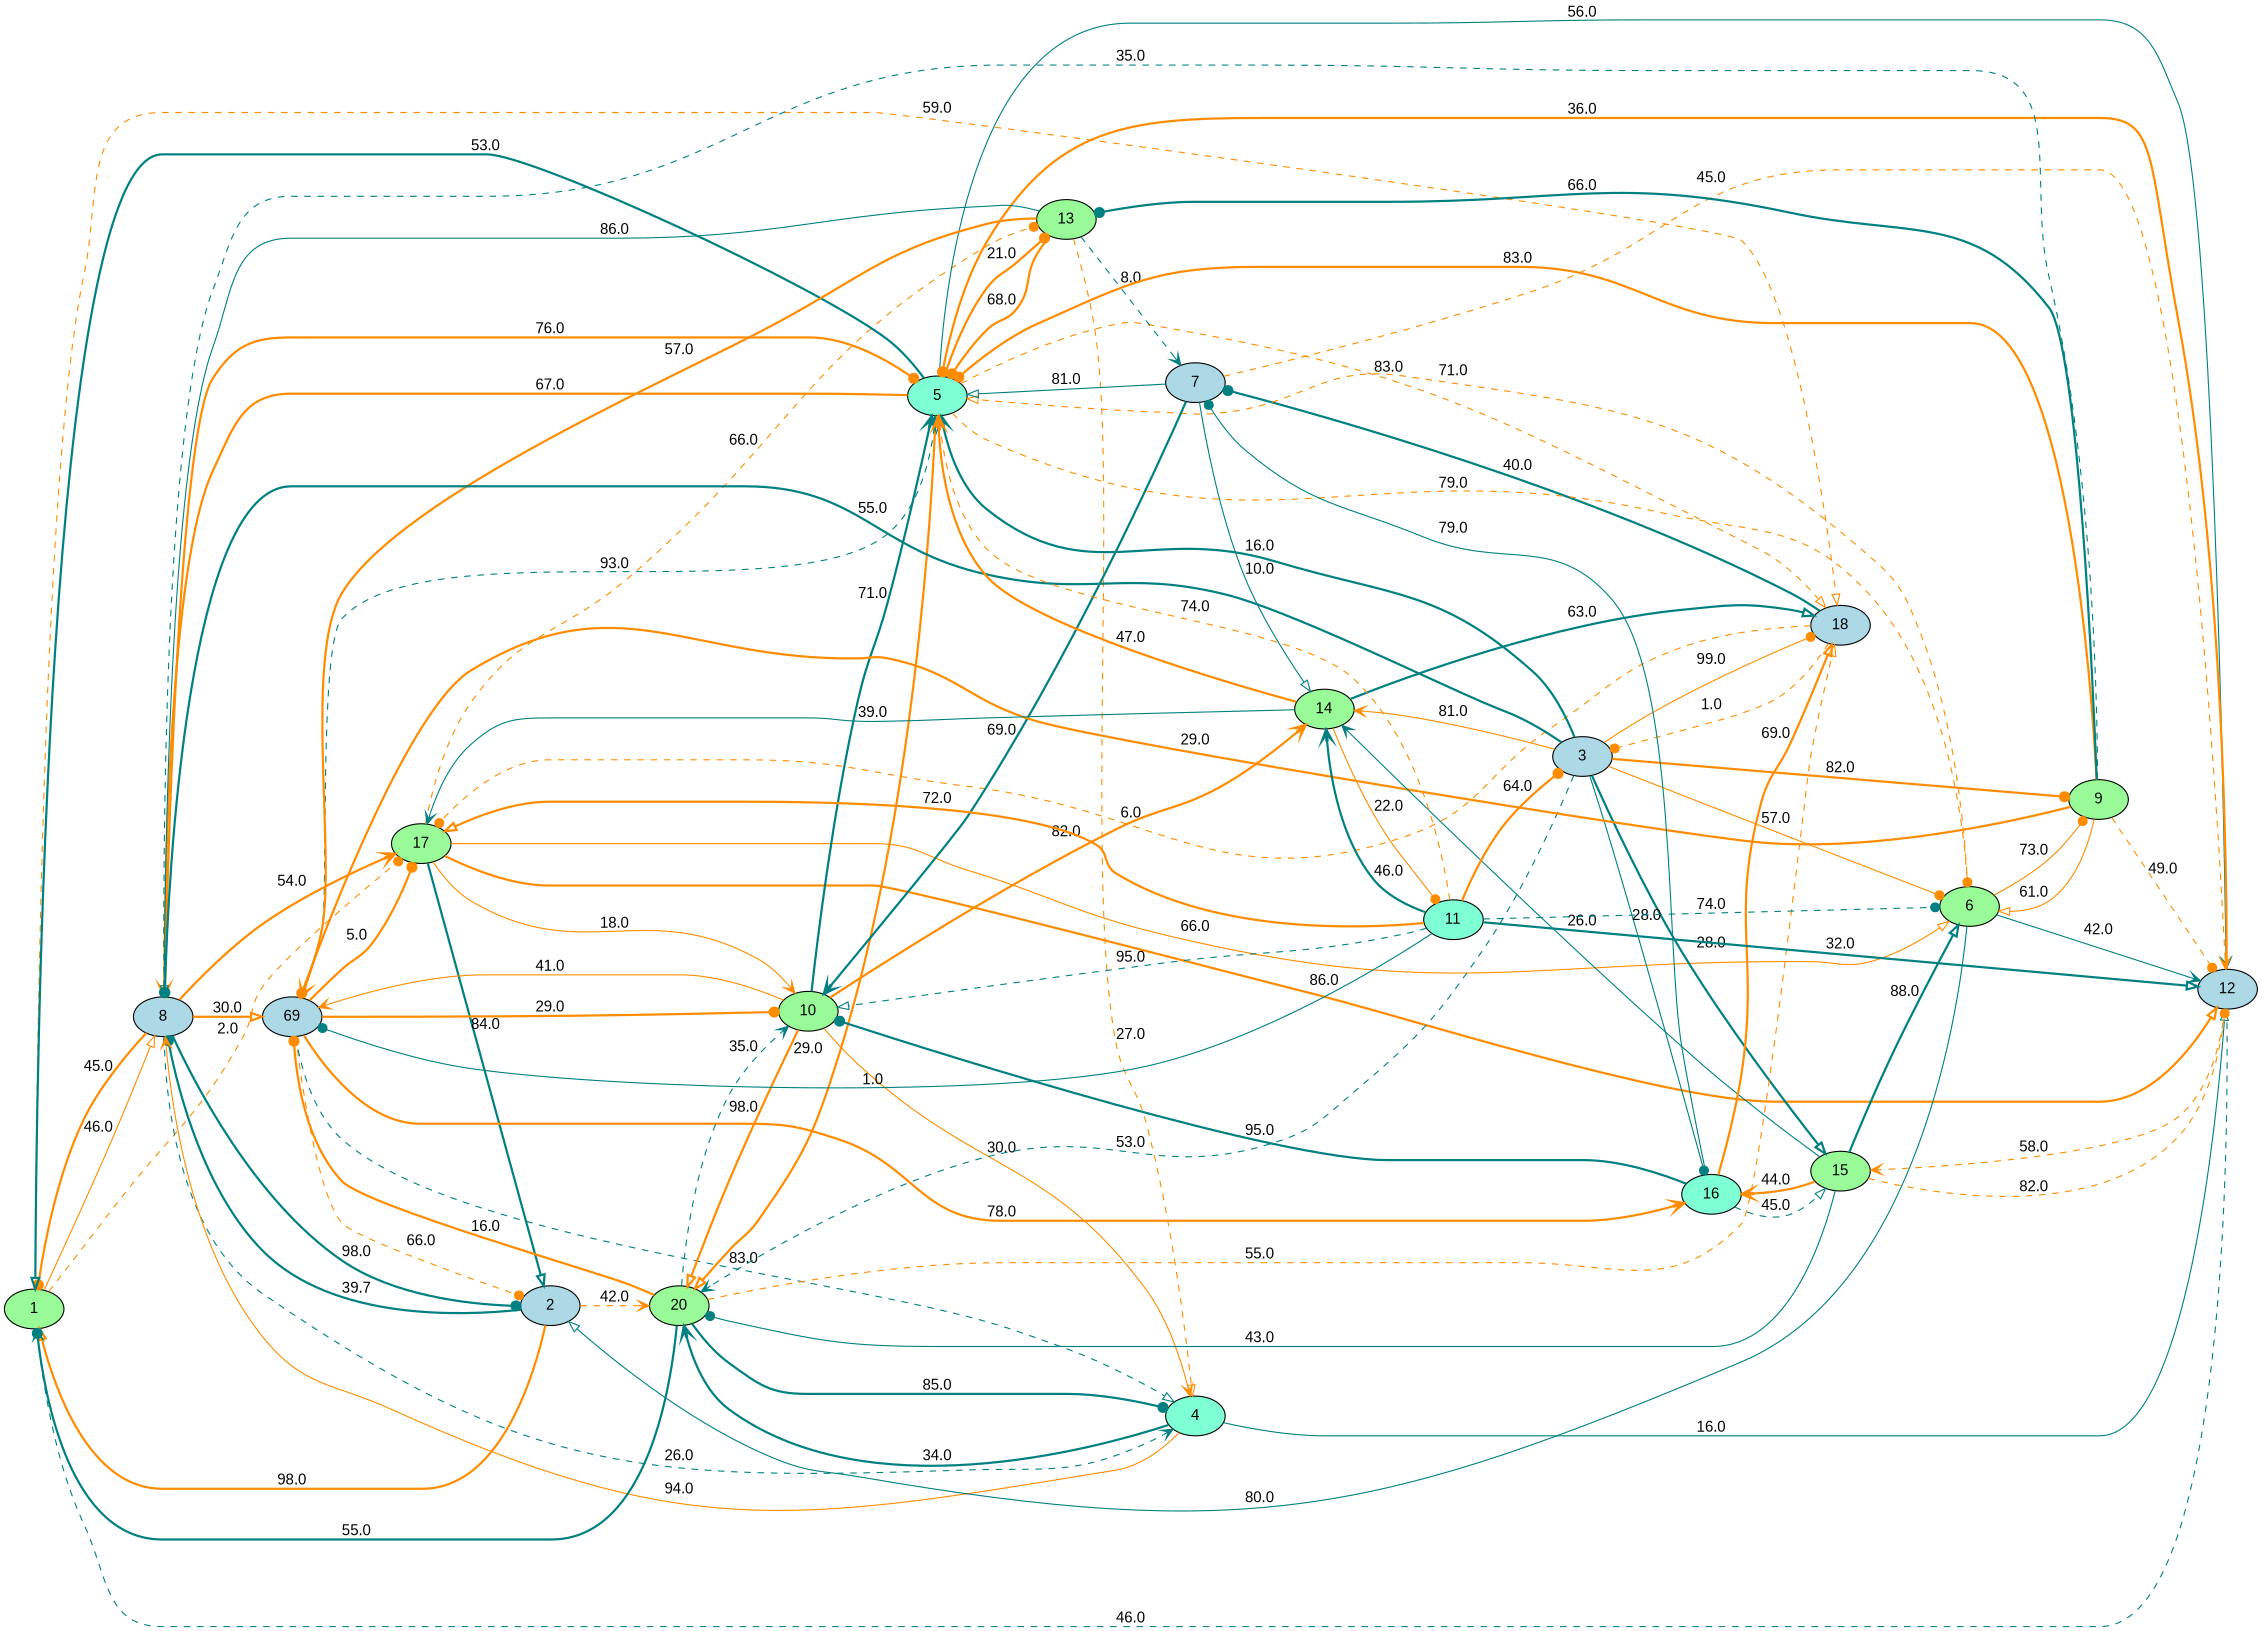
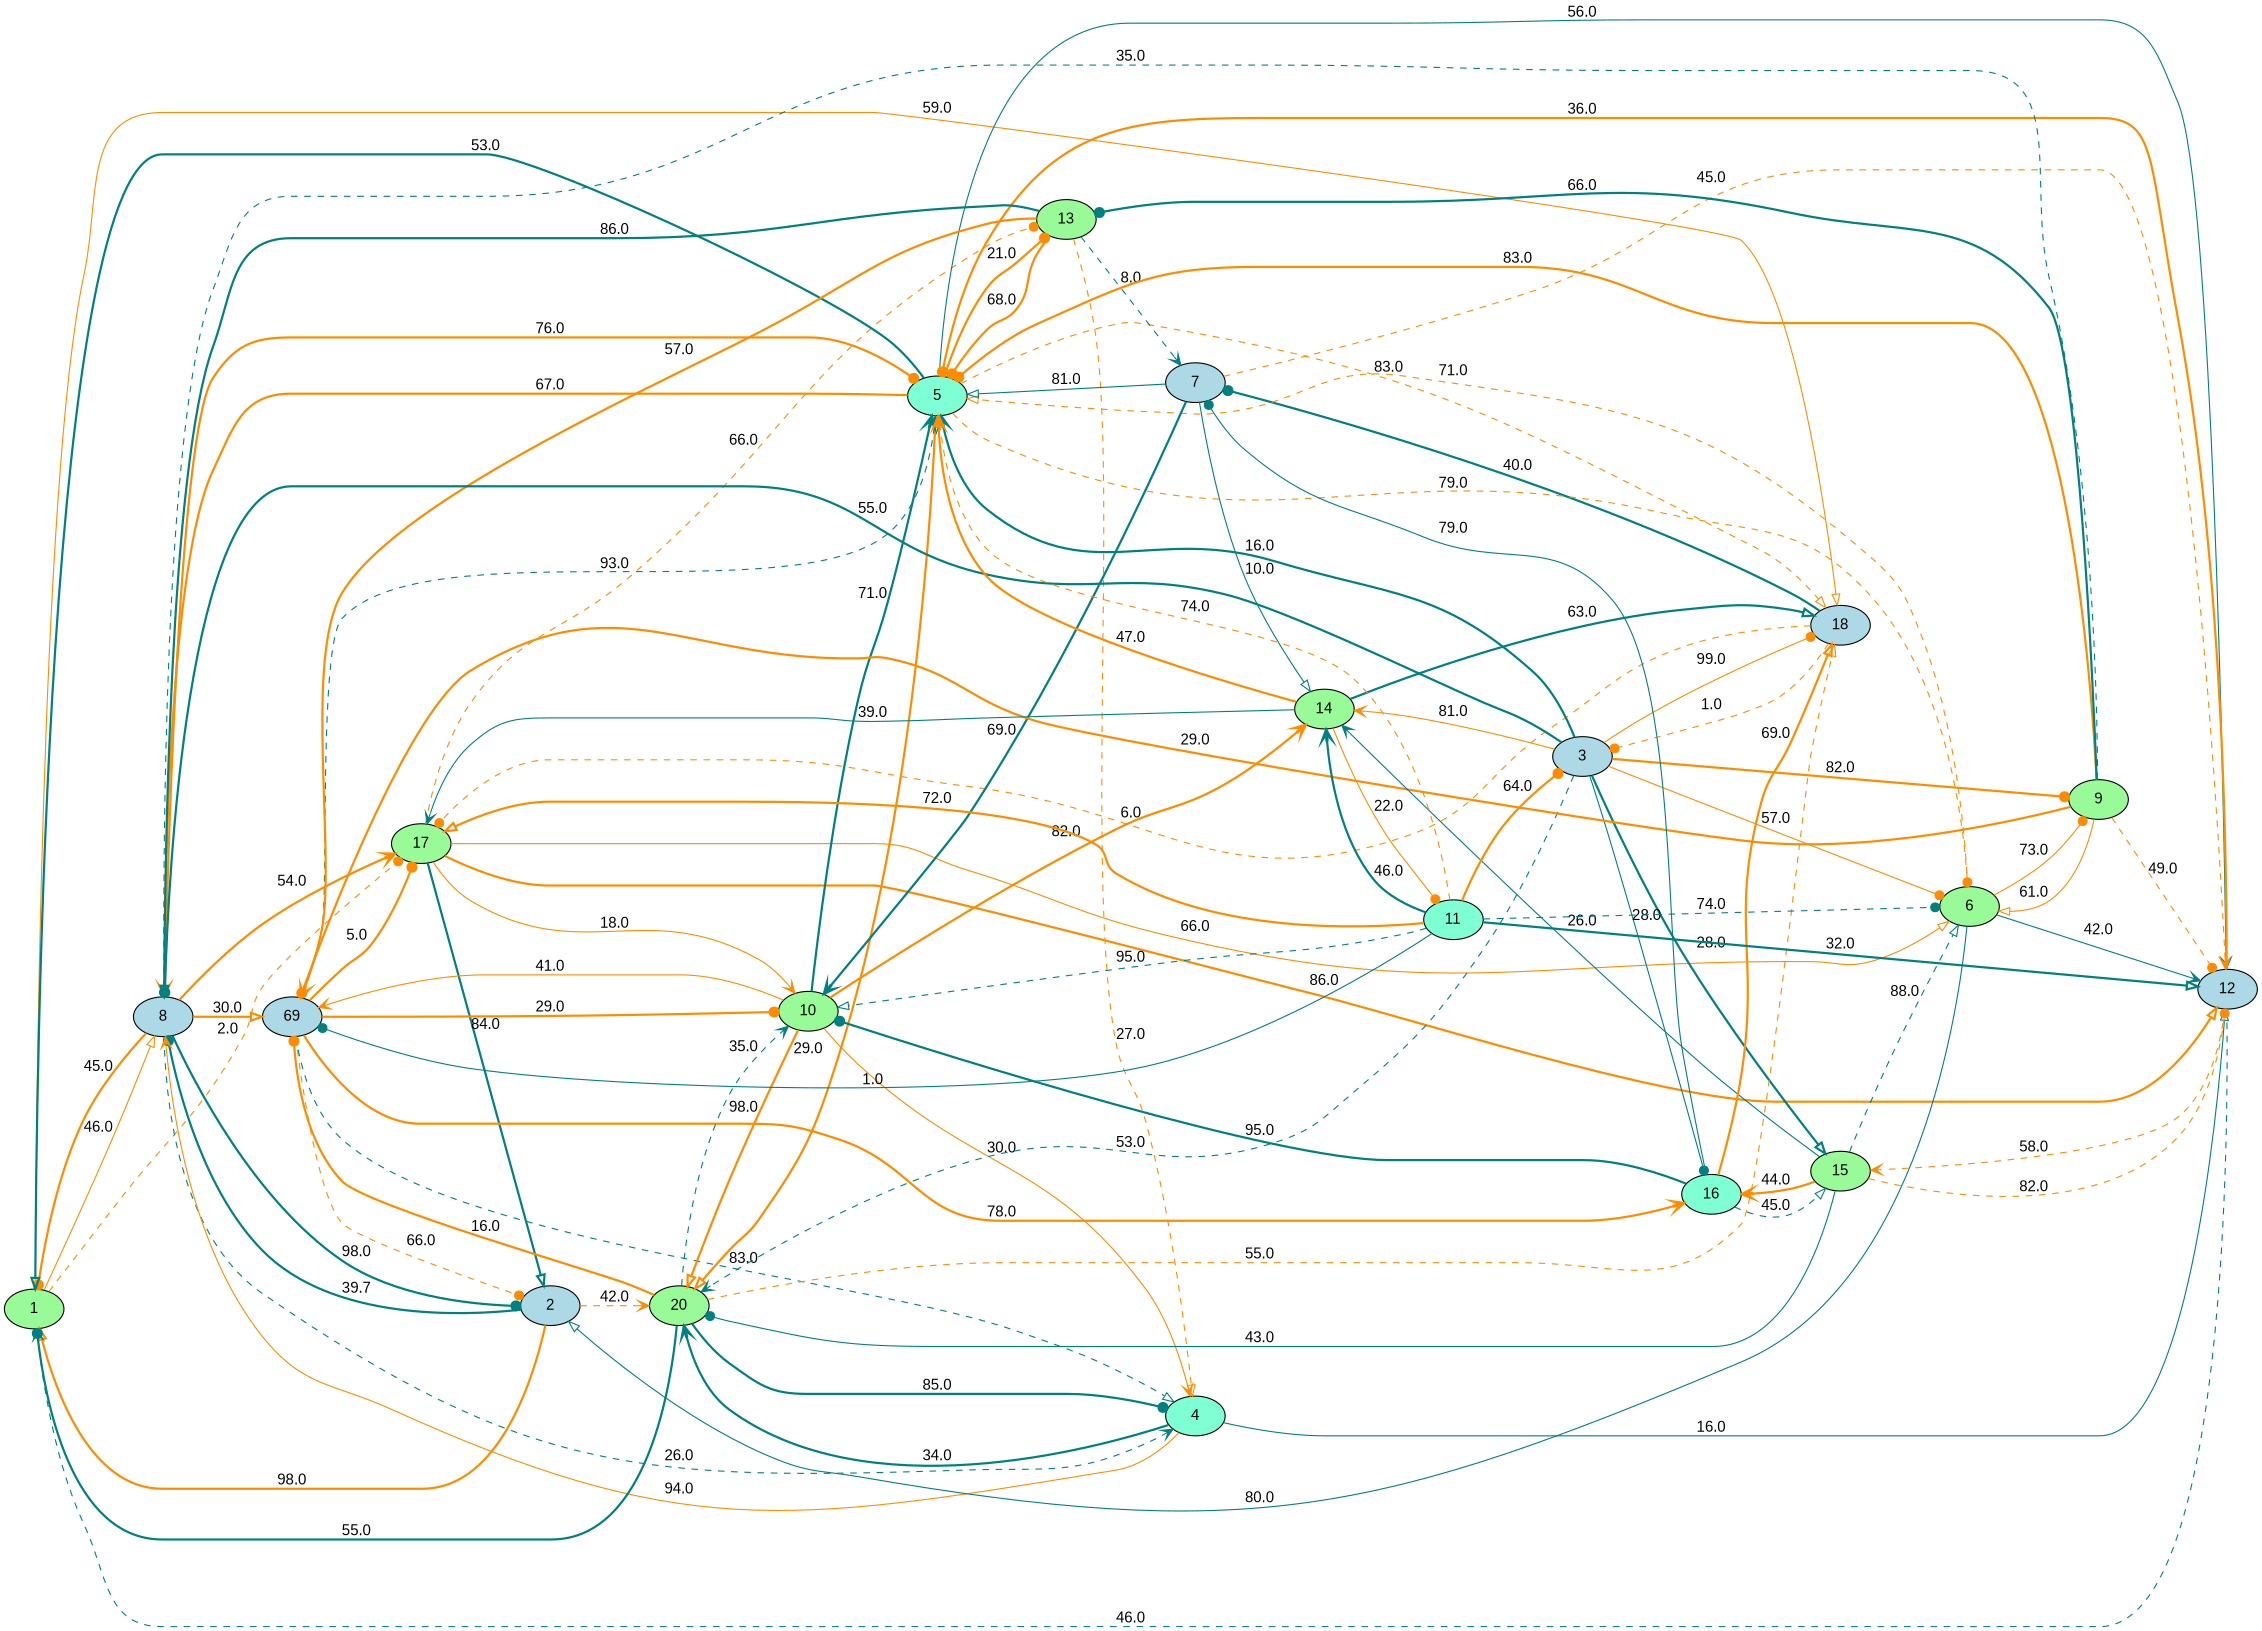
edge "1" -> "18": style dashed -> solid
edge "13" -> "8": style solid -> bold
edge "15" -> "6": style bold -> dashed
